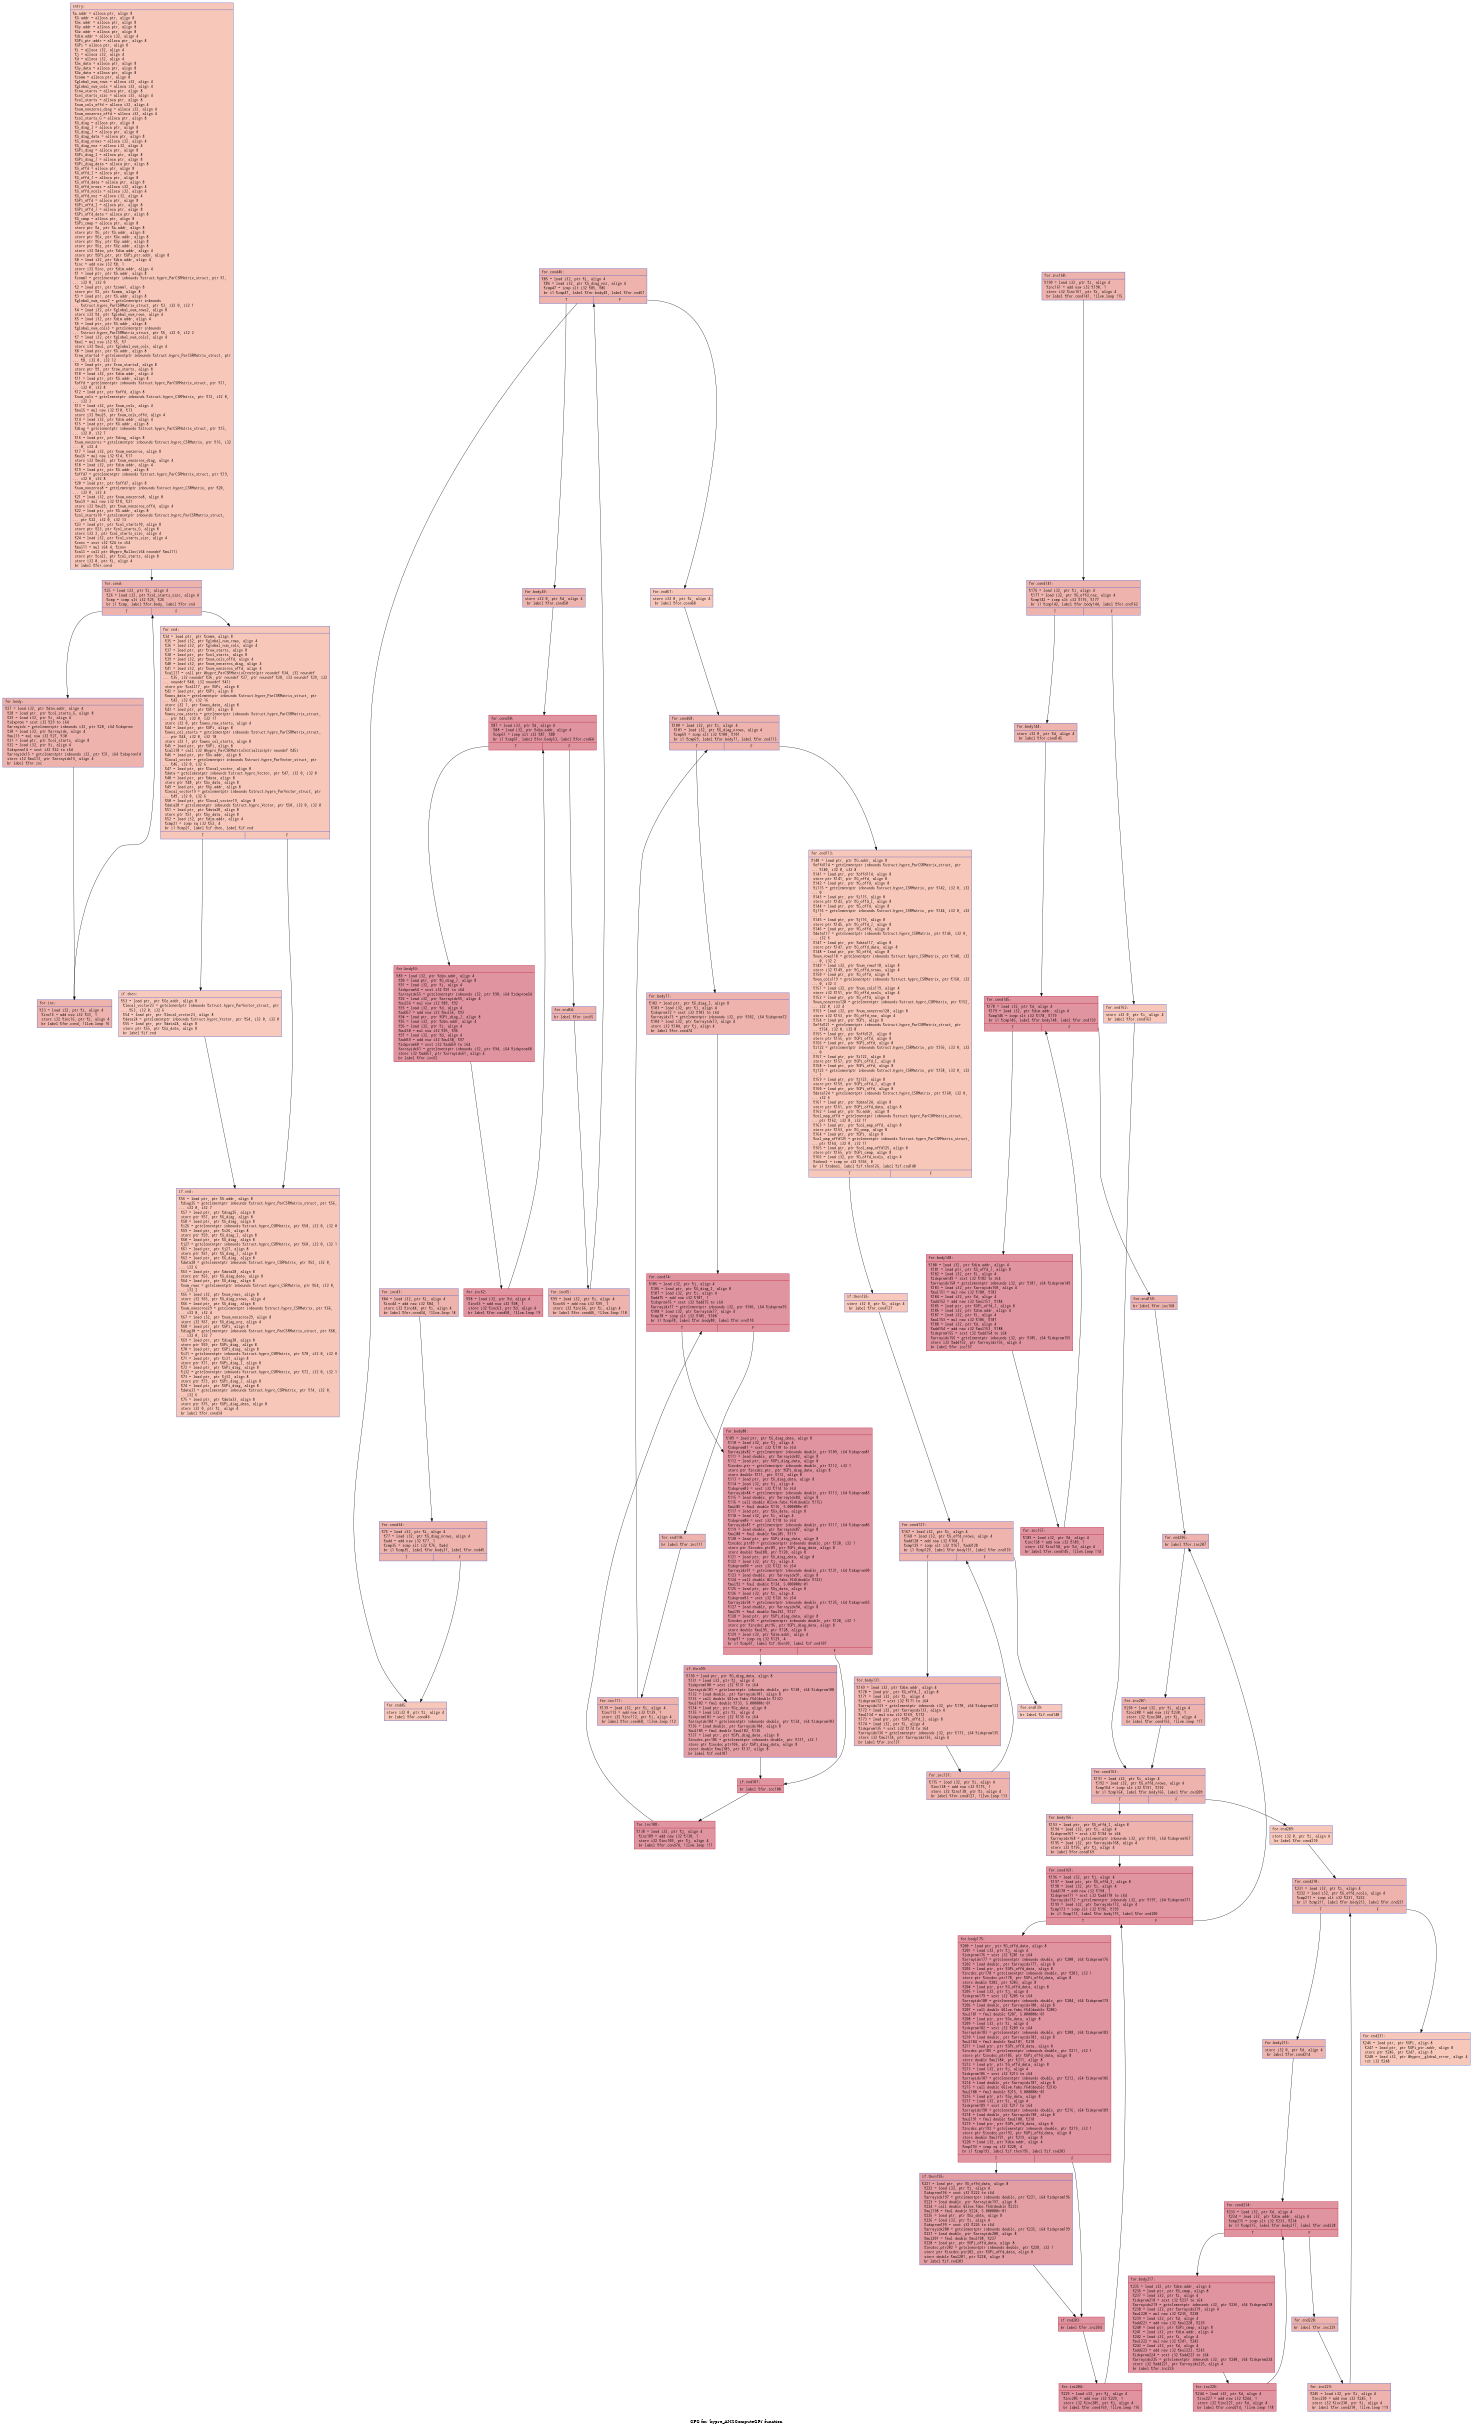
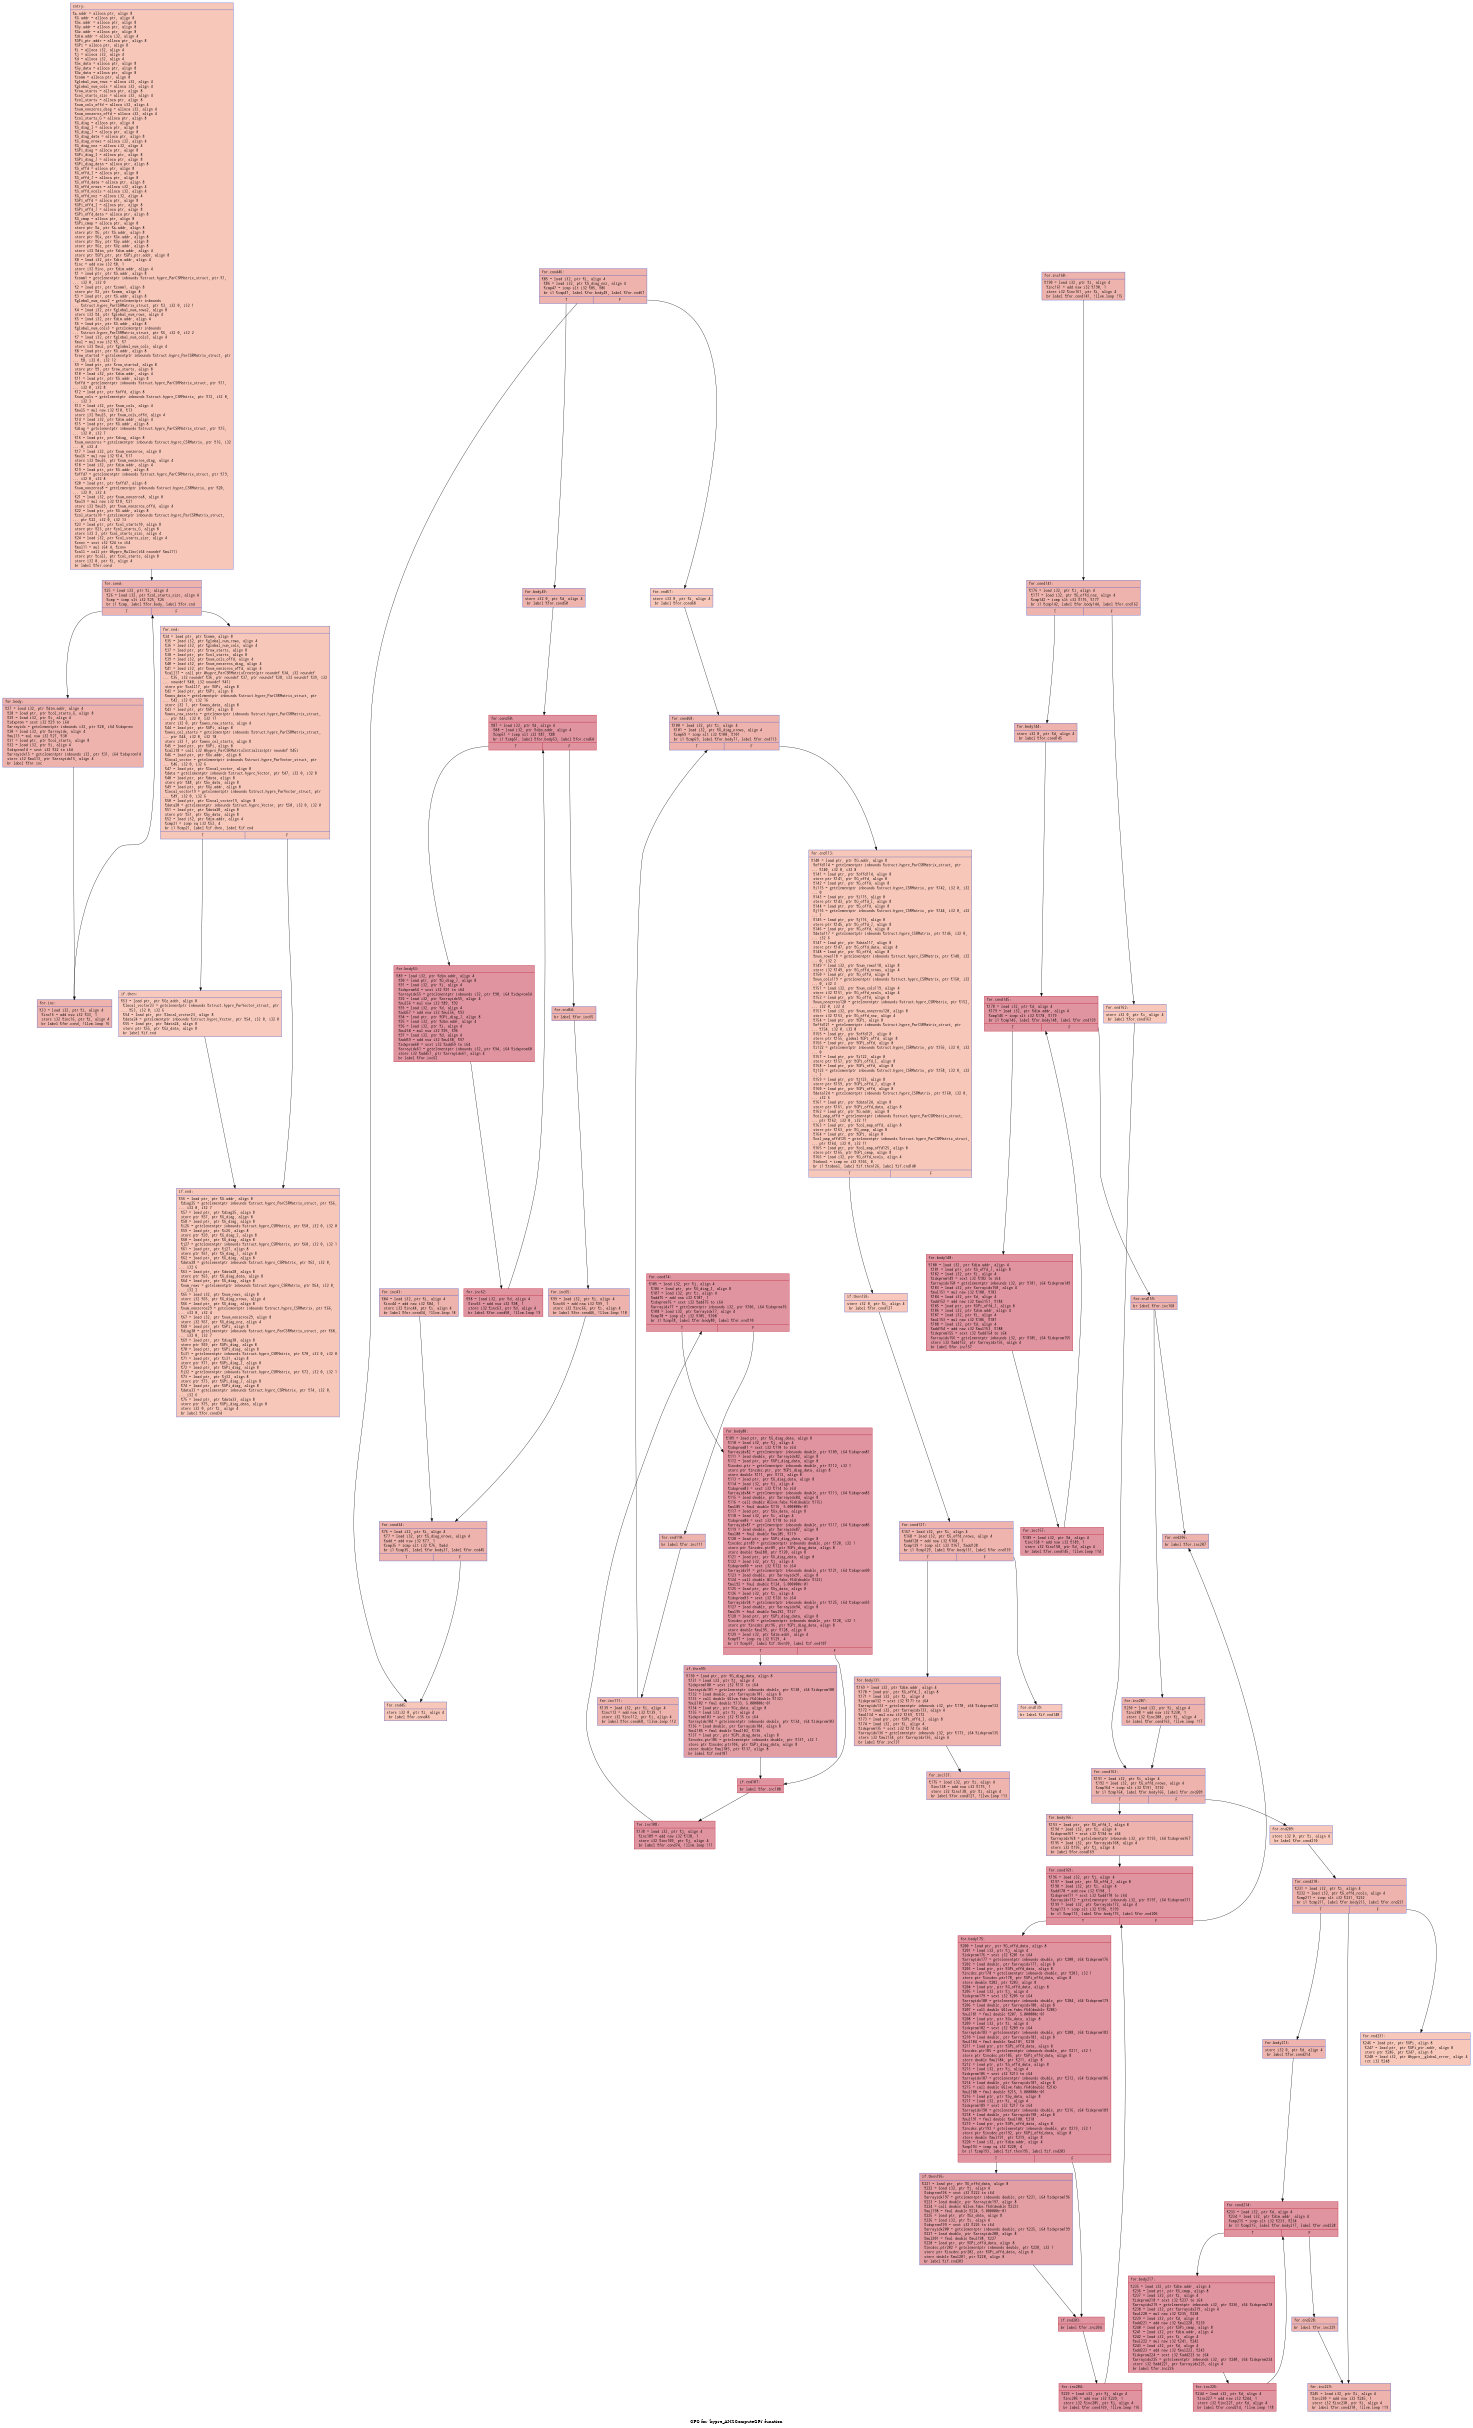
edge "for.inc65:" -> "for.cond46:": now "for.inc65:" -> "for.cond34:"
node "for.body71:": removed
node "for.end113:": text "store ptr %155, ptr %GPi_offd, align 8" -> "store ptr %155, global %GPi_offd, align 8"
edge "for.end206:" -> "for.inc207:": now "for.end159:" -> "for.inc207:"
edge "for.inc137:" -> "for.cond127:": removed
edge "for.inc229:" -> "for.cond210:": reversed
